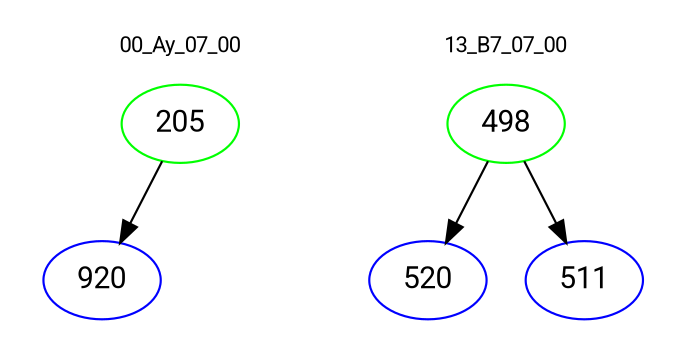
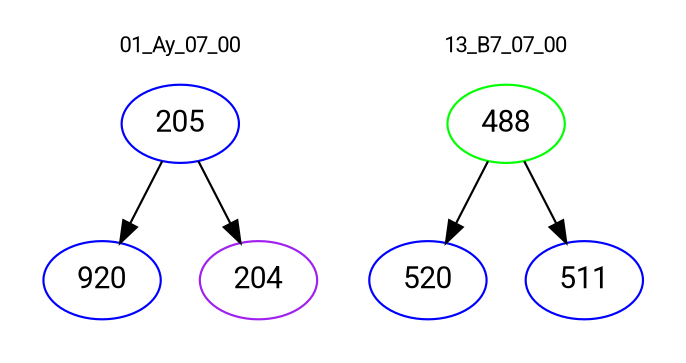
cluster "00_Ay_07_00": label "00_Ay_07_00" -> "01_Ay_07_00"
node "205": color green -> blue
node "498": label "498" -> "488"
node "204": added
